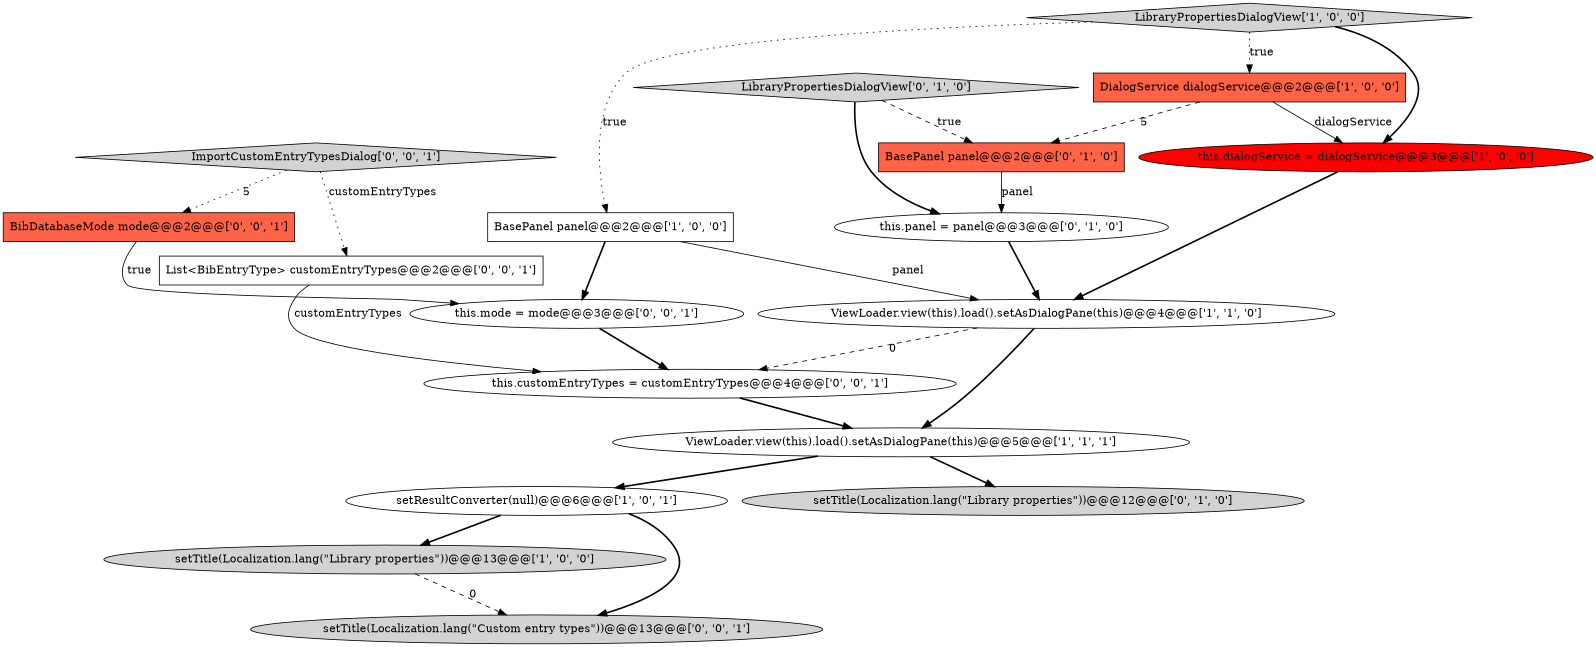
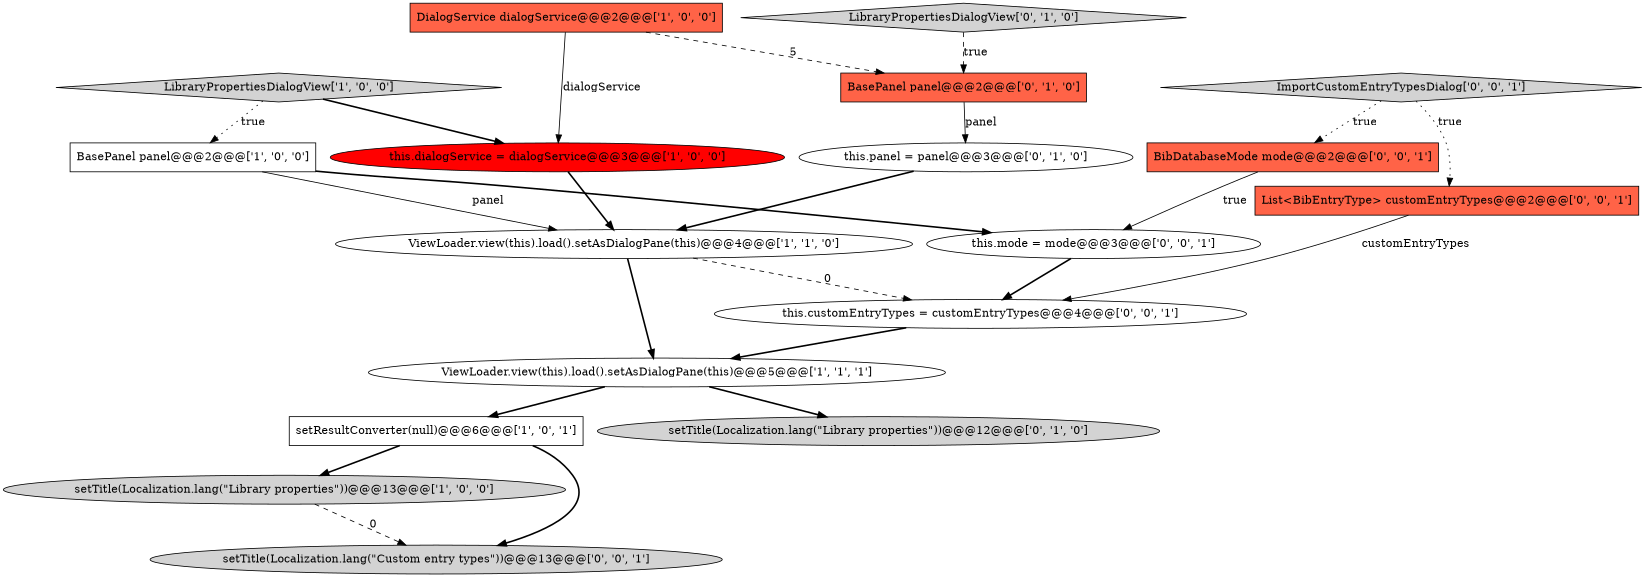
edge "LibraryPropertiesDialogView['1', '0', '0']" -> "DialogService dialogService@@@2@@@['1', '0', '0']": removed, label "true"
edge "LibraryPropertiesDialogView['0', '1', '0']" -> "this.panel = panel@@@3@@@['0', '1', '0']": removed
edge "ImportCustomEntryTypesDialog['0', '0', '1']" -> "BibDatabaseMode mode@@@2@@@['0', '0', '1']": label "5" -> "true"
edge "ImportCustomEntryTypesDialog['0', '0', '1']" -> "List<BibEntryType> customEntryTypes@@@2@@@['0', '0', '1']": label "customEntryTypes" -> "true"
node "List<BibEntryType> customEntryTypes@@@2@@@['0', '0', '1']": fillcolor white -> tomato
node "setResultConverter(null)@@@6@@@['1', '0', '1']": shape ellipse -> box
